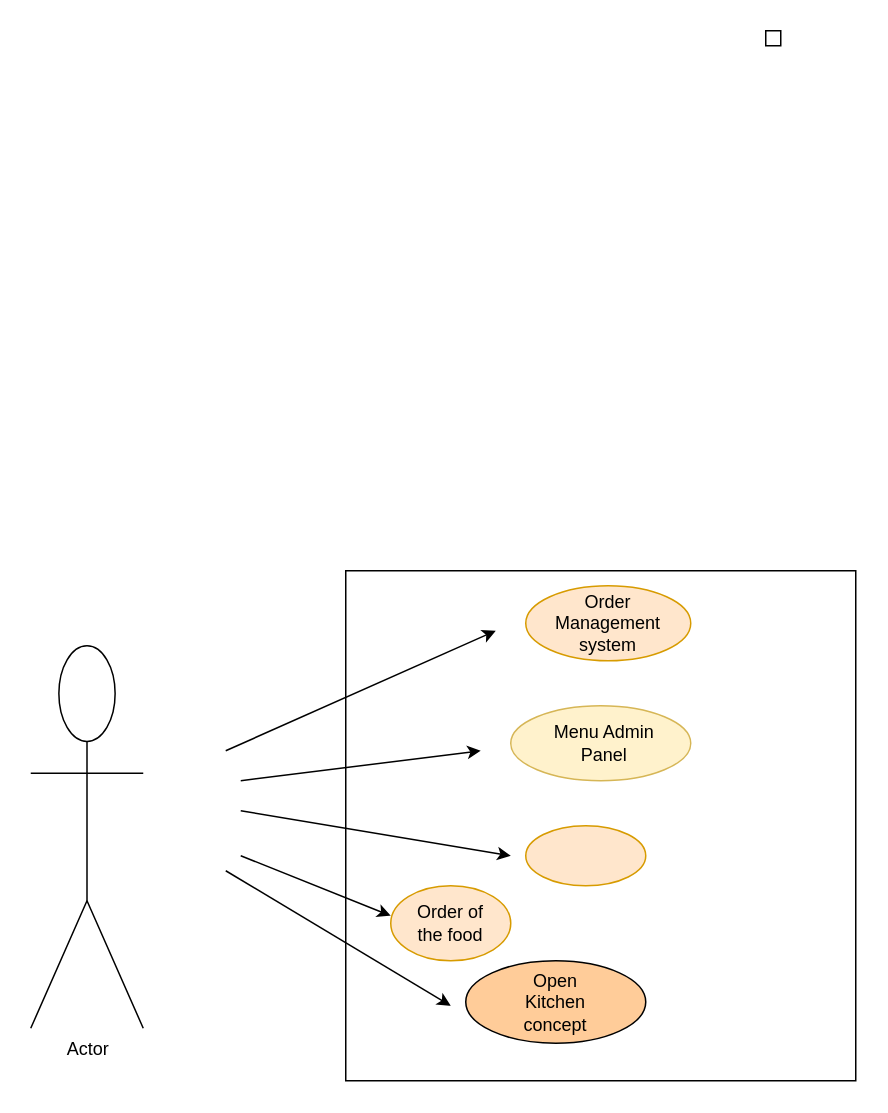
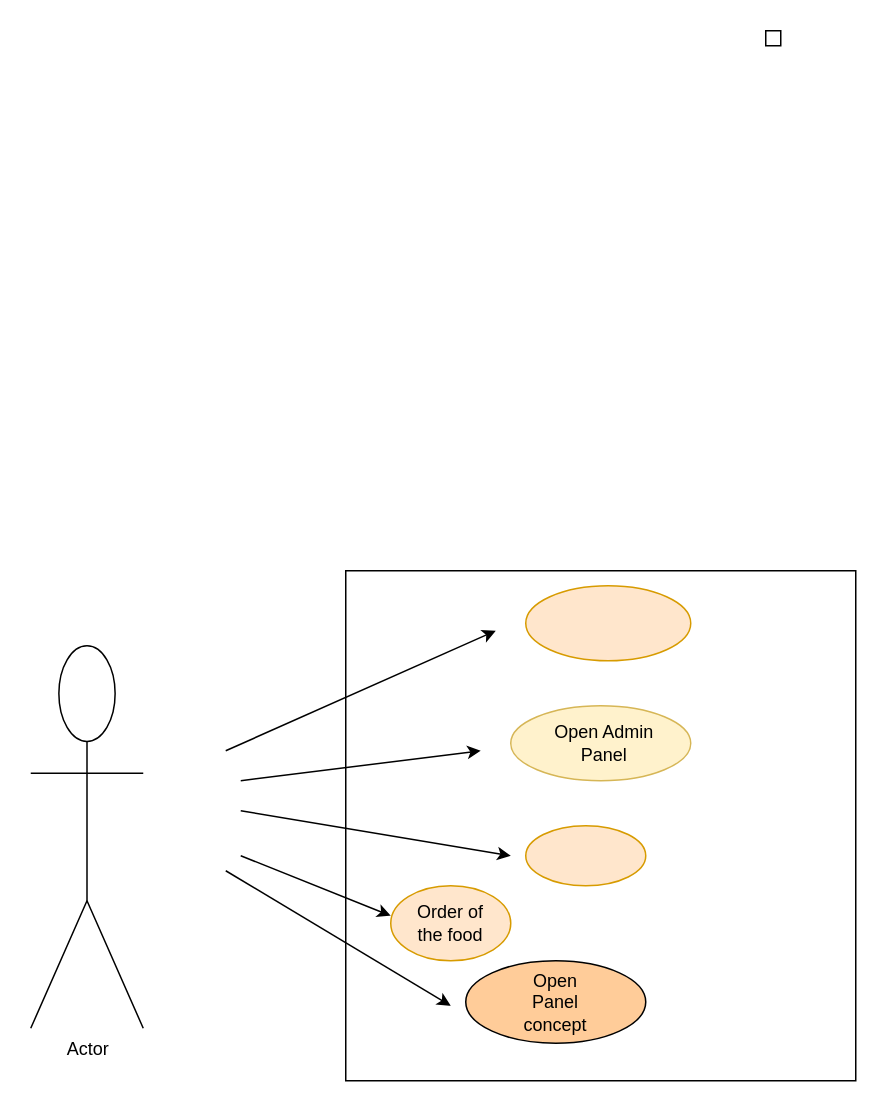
node "Order Management system": removed
node "Menu Admin Panel": label "Menu Admin Panel" -> "Open Admin Panel"
node "Open Kitchen concept": label "Open Kitchen concept" -> "Open Panel concept"
